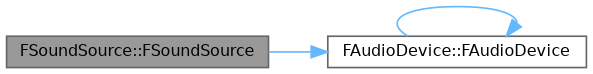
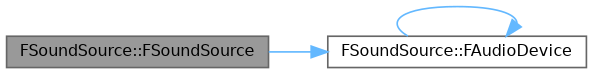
node "FAudioDevice::FAudioDevice": label "FAudioDevice::FAudioDevice" -> "FSoundSource::FAudioDevice"
